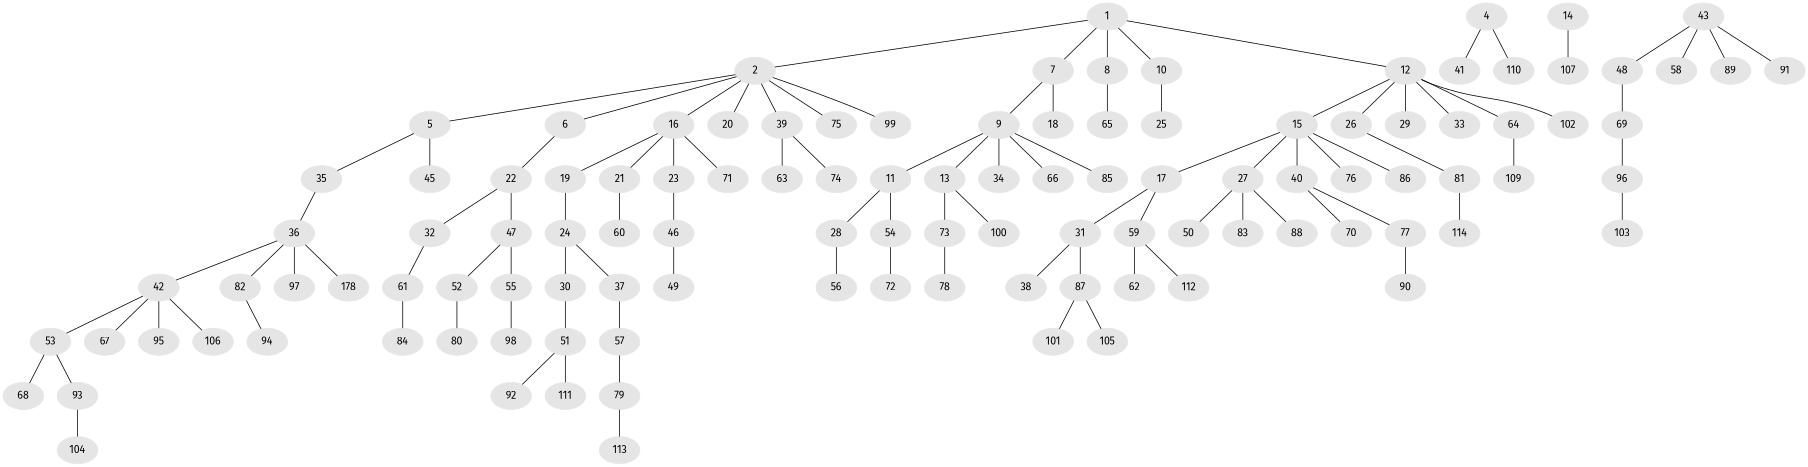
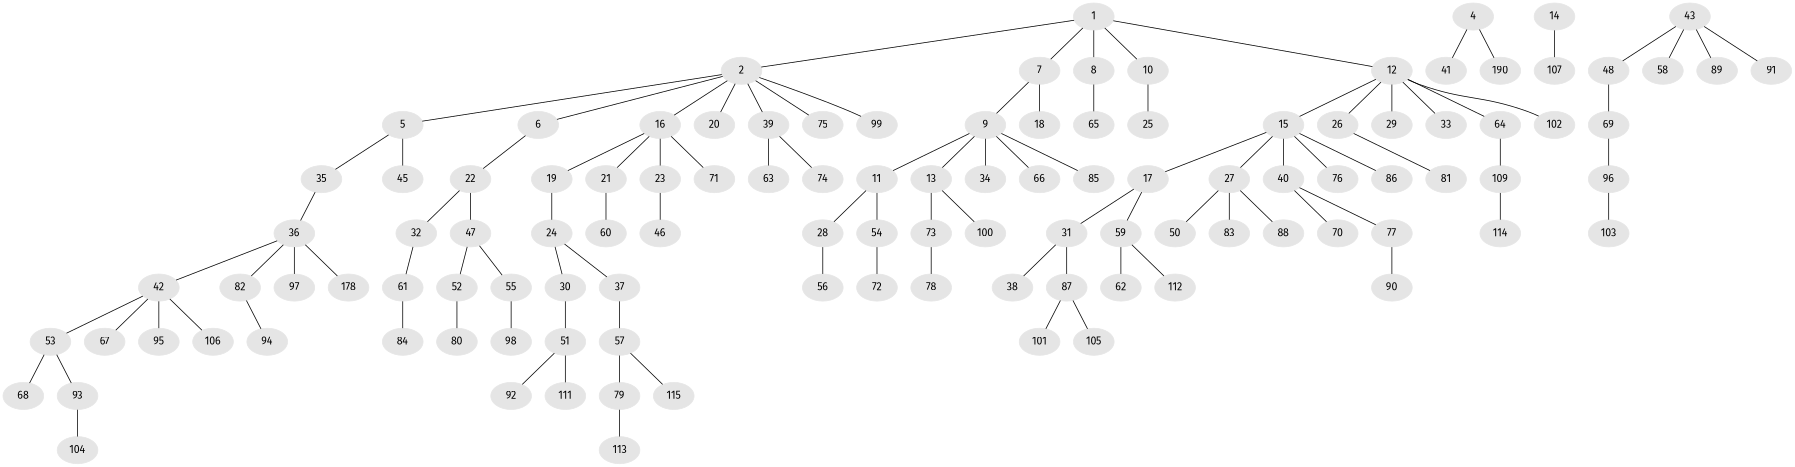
node "110": label "110" -> "190"
edge "81" -- "114": now "109" -- "114"
node "49": removed
node "115": added
